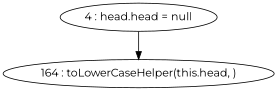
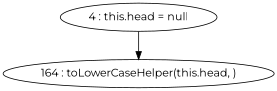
node "4 : head.head = null": label "4 : head.head = null" -> "4 : this.head = null"
